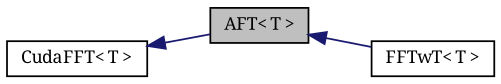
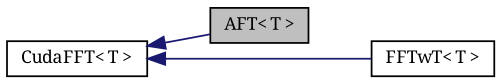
edge "FFTwT< T >" -> "AFT< T >": now "FFTwT< T >" -> "CudaFFT< T >"
